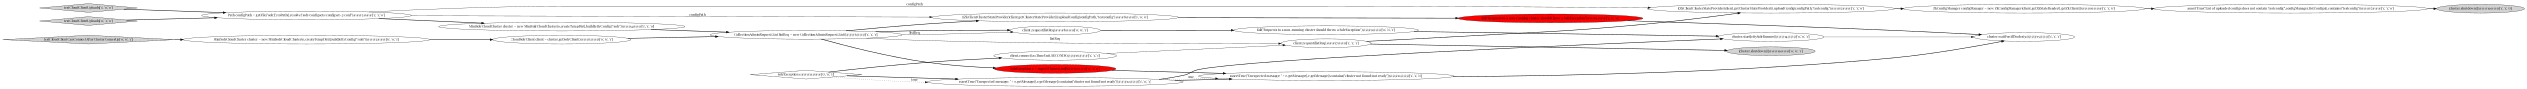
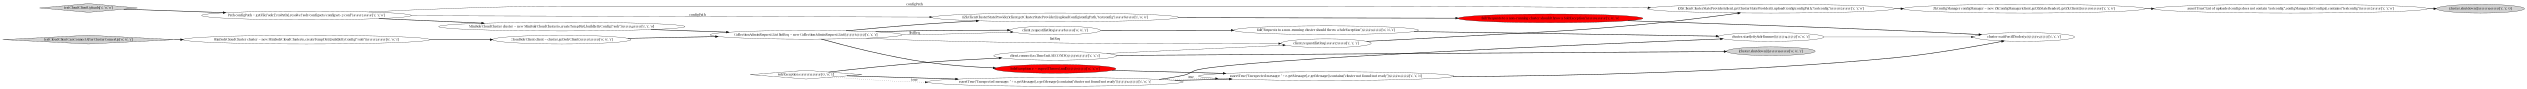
node "testCloudClientUploads['0', '1', '0']": removed
edge "client.request(listReq)@@@17@@@['1', '1', '1']" -> "{cluster.shutdown()}@@@19@@@['0', '0', '1']": now "client.connect(20,TimeUnit.SECONDS)@@@16@@@['1', '1', '1']" -> "{cluster.shutdown()}@@@19@@@['0', '0', '1']"
